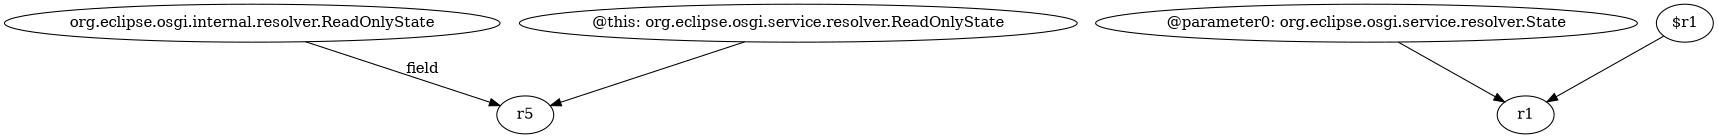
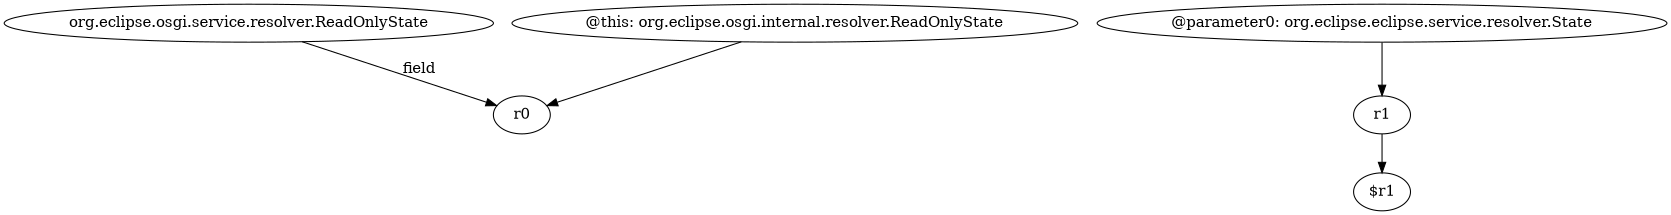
node "org.eclipse.osgi.internal.resolver.ReadOnlyState": label "org.eclipse.osgi.internal.resolver.ReadOnlyState" -> "org.eclipse.osgi.service.resolver.ReadOnlyState"
node "@this: org.eclipse.osgi.service.resolver.ReadOnlyState": label "@this: org.eclipse.osgi.service.resolver.ReadOnlyState" -> "@this: org.eclipse.osgi.internal.resolver.ReadOnlyState"
node "@parameter0: org.eclipse.osgi.service.resolver.State": label "@parameter0: org.eclipse.osgi.service.resolver.State" -> "@parameter0: org.eclipse.eclipse.service.resolver.State"
edge "$r1" -> "r1": reversed
node "r5": label "r5" -> "r0"
